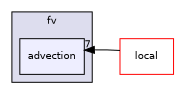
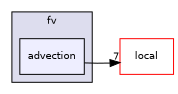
edge "local" -> "advection": reversed
